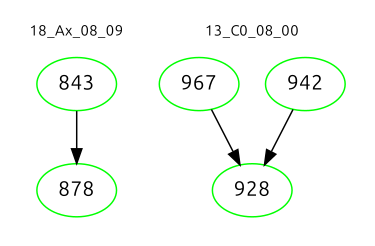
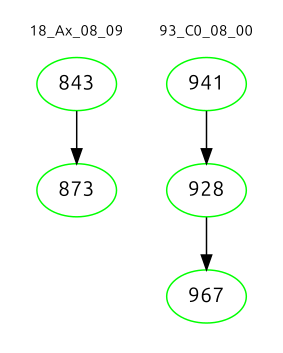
cluster "13_C0_08_00": label "13_C0_08_00" -> "93_C0_08_00"
node "942": label "942" -> "941"
edge "967" -> "928": reversed
node "878": label "878" -> "873"
